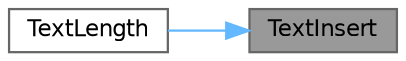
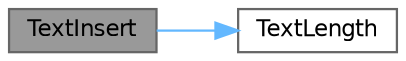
edge "TextLength" -> "TextInsert": reversed
